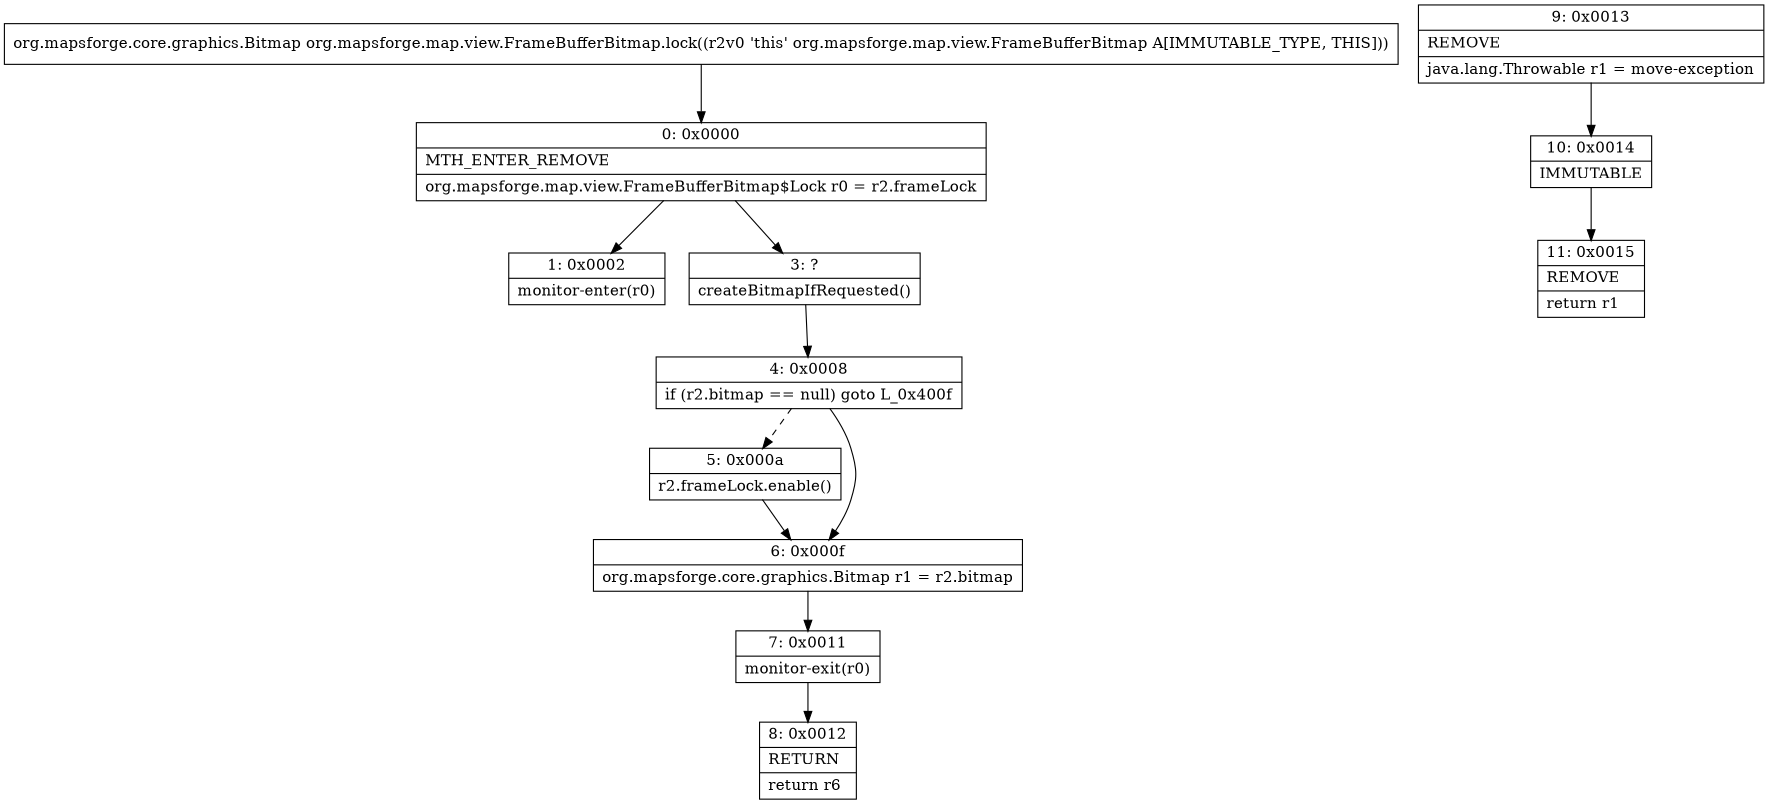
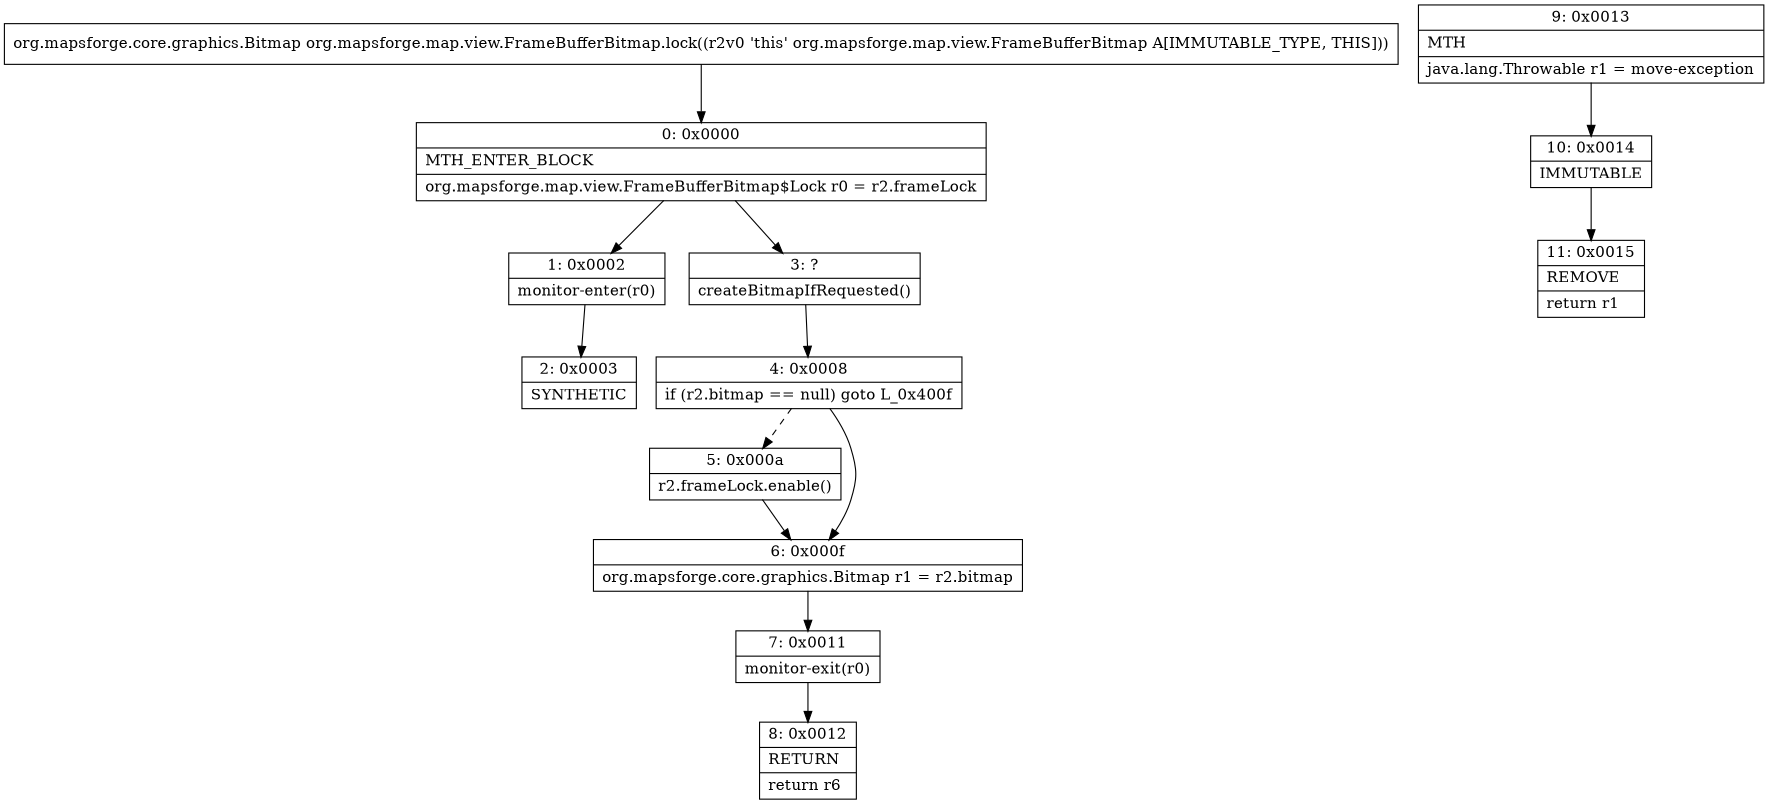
node "9: 0x0013": text "REMOVE" -> "MTH"
node "0: 0x0000": text "MTH_ENTER_REMOVE" -> "MTH_ENTER_BLOCK"
node "2: 0x0003": added
